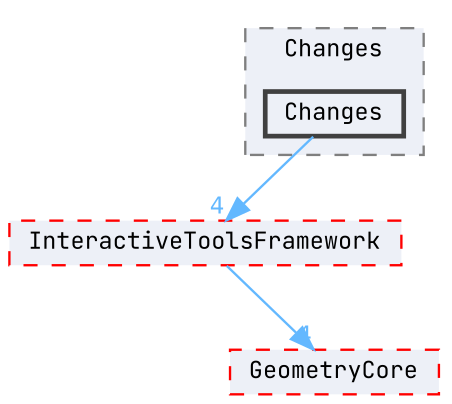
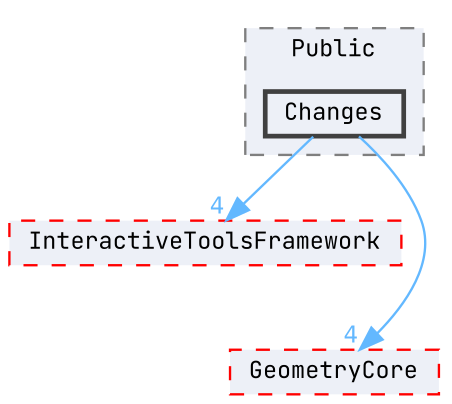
cluster "Changes": label "Changes" -> "Public"
edge "InteractiveToolsFramework" -> "GeometryCore": now "Changes" -> "GeometryCore"
